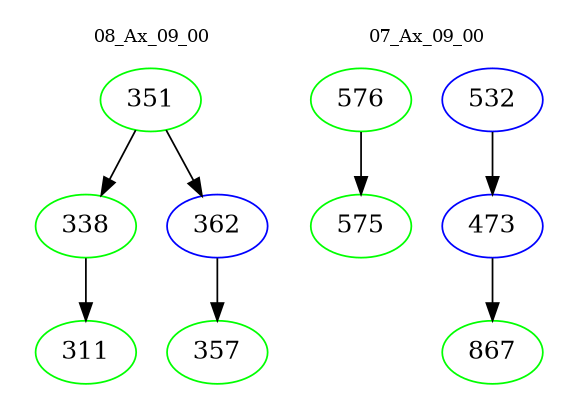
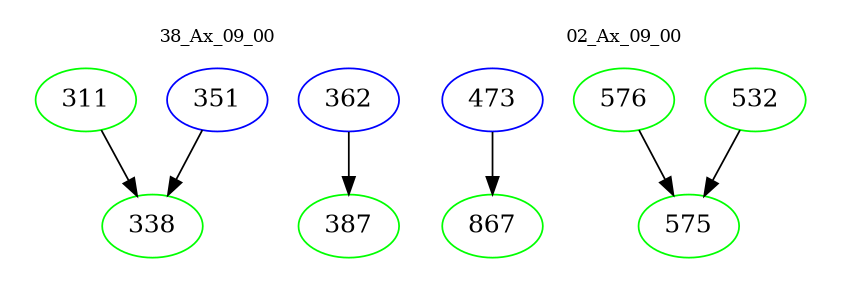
cluster "08_Ax_09_00": label "08_Ax_09_00" -> "38_Ax_09_00"
cluster "07_Ax_09_00": label "07_Ax_09_00" -> "02_Ax_09_00"
node "351": color green -> blue
node "532": color blue -> green
edge "532" -> "473": now "532" -> "575"
edge "351" -> "362": removed
edge "338" -> "311": reversed
node "357": label "357" -> "387"
